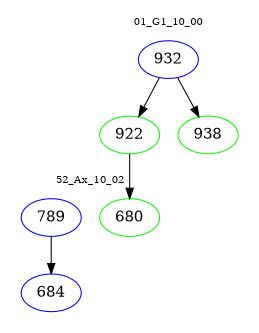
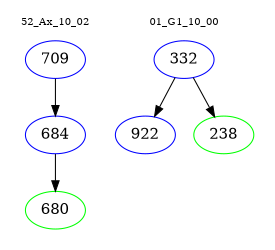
node "932": label "932" -> "332"
node "922": color green -> blue
node "938": label "938" -> "238"
edge "922" -> "680": now "684" -> "680"
node "789": label "789" -> "709"
